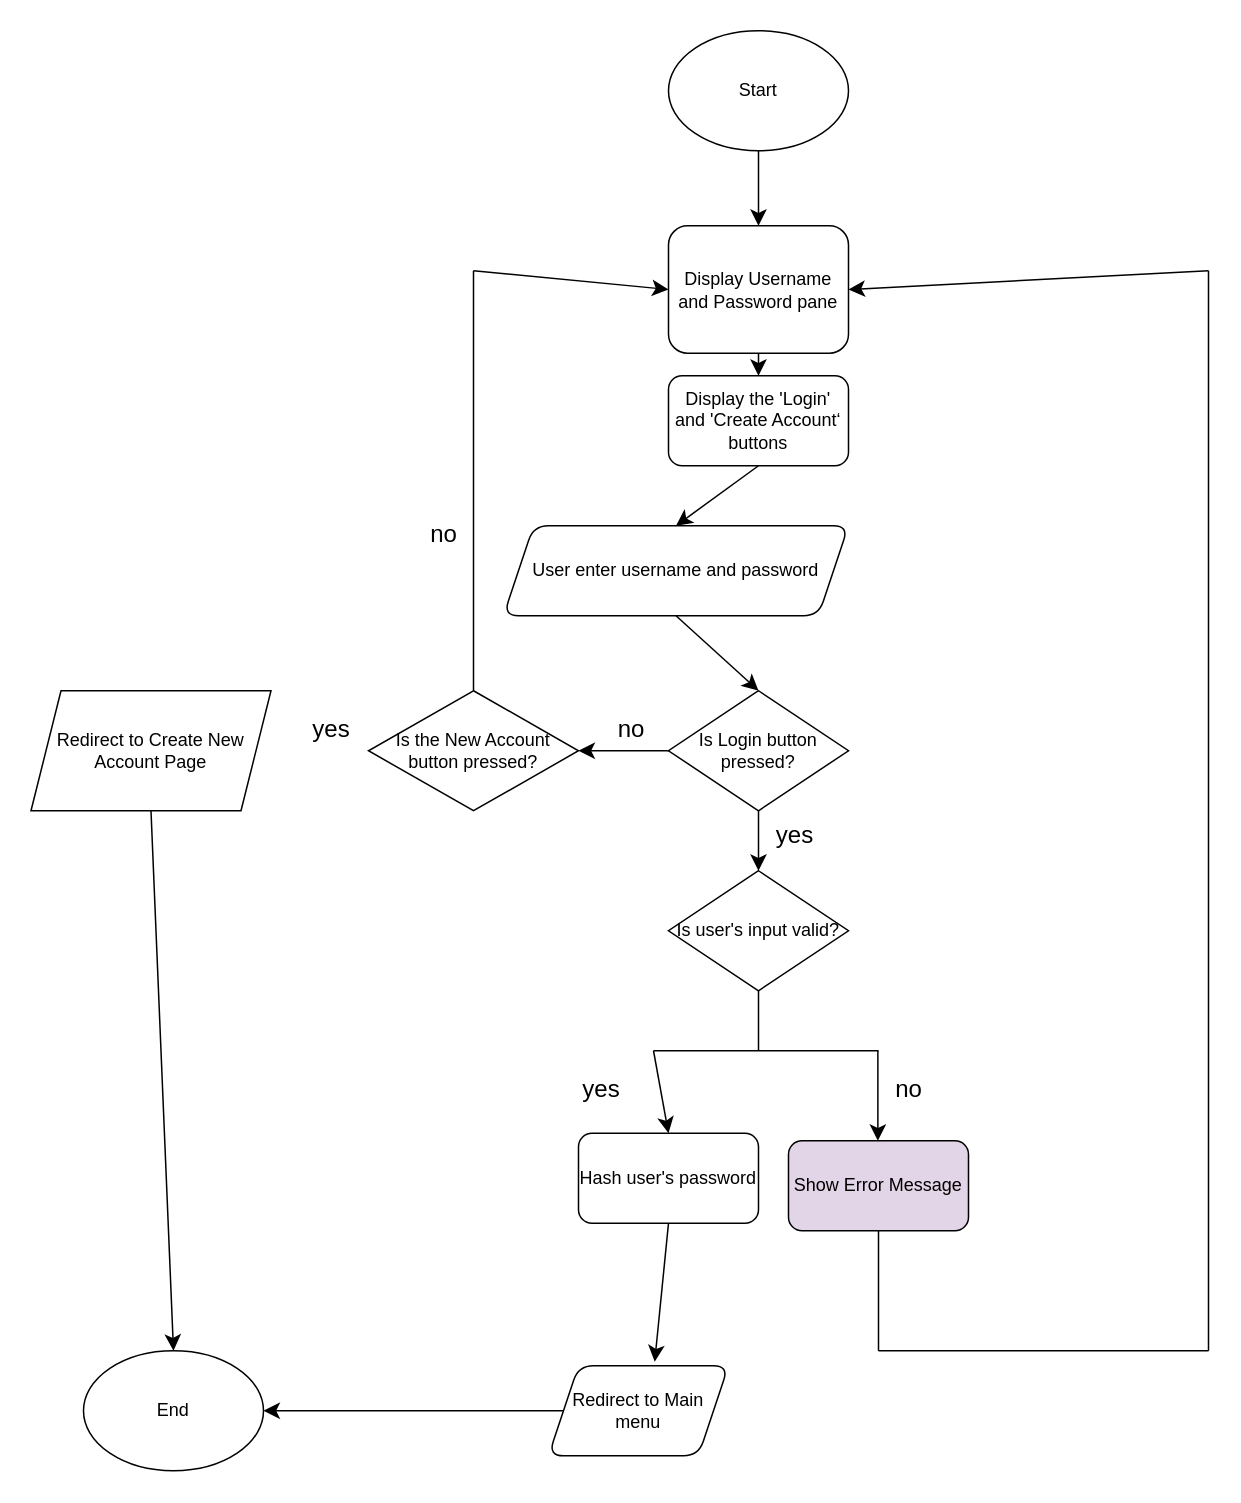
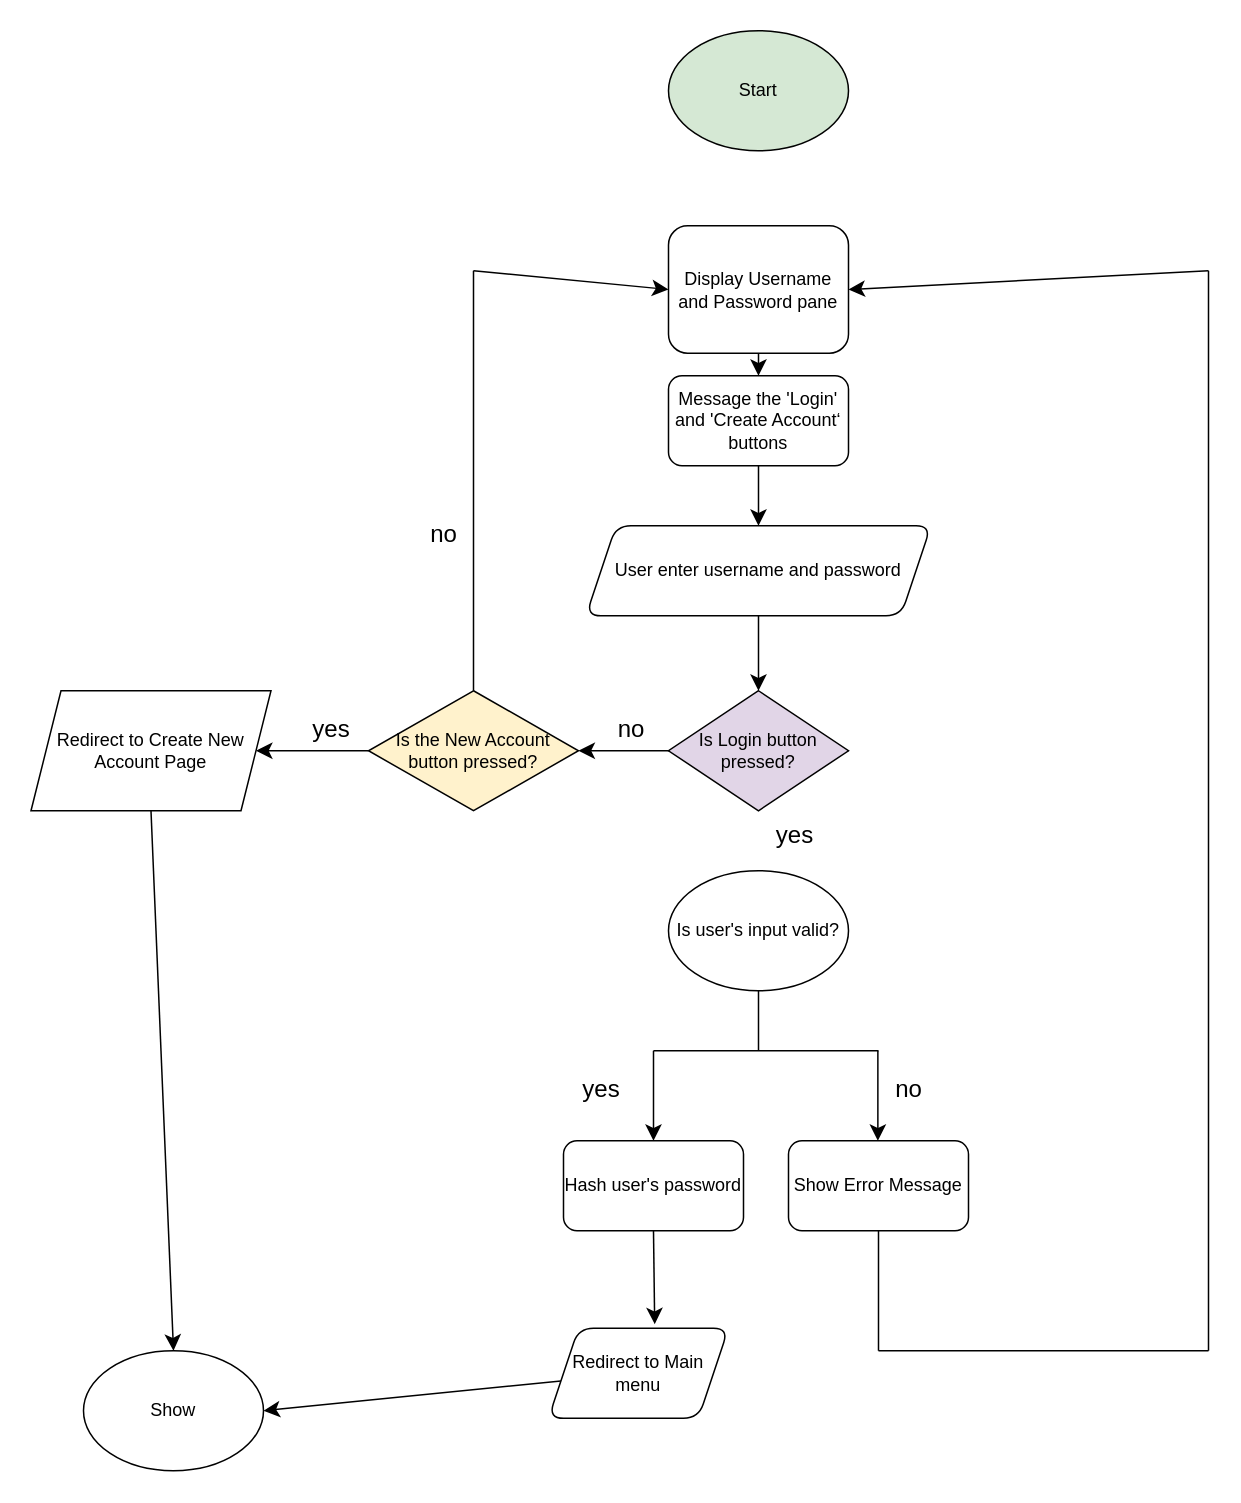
node "Start": fillcolor #ffffff -> #d5e8d4
edge "Start" -> "Display Username and Password pane": removed
node "Display the 'Login' and 'Create Account‘ buttons": label "Display the 'Login' and 'Create Account‘ buttons" -> "Message the 'Login' and 'Create Account‘ buttons"
node "User enter username and password": moved (676, 571) -> (758, 571)
edge "Is the New Account button pressed?" -> "Redirect to Create New Account Page": added
node "Is the New Account button pressed?": fillcolor #ffffff -> #fff2cc
node "Is Login button pressed?": fillcolor #ffffff -> #e1d5e7
edge "Is Login button pressed?" -> "Is user's input valid?": removed
node "Is user's input valid?": shape diamond -> ellipse
node "Hash user's password": moved (668, 1178) -> (653, 1186)
node "Show Error Message": fillcolor #e1d5e7 -> #ffffff
node "End": label "End" -> "Show"
node "Redirect to Main menu": moved (638, 1411) -> (638, 1373)
